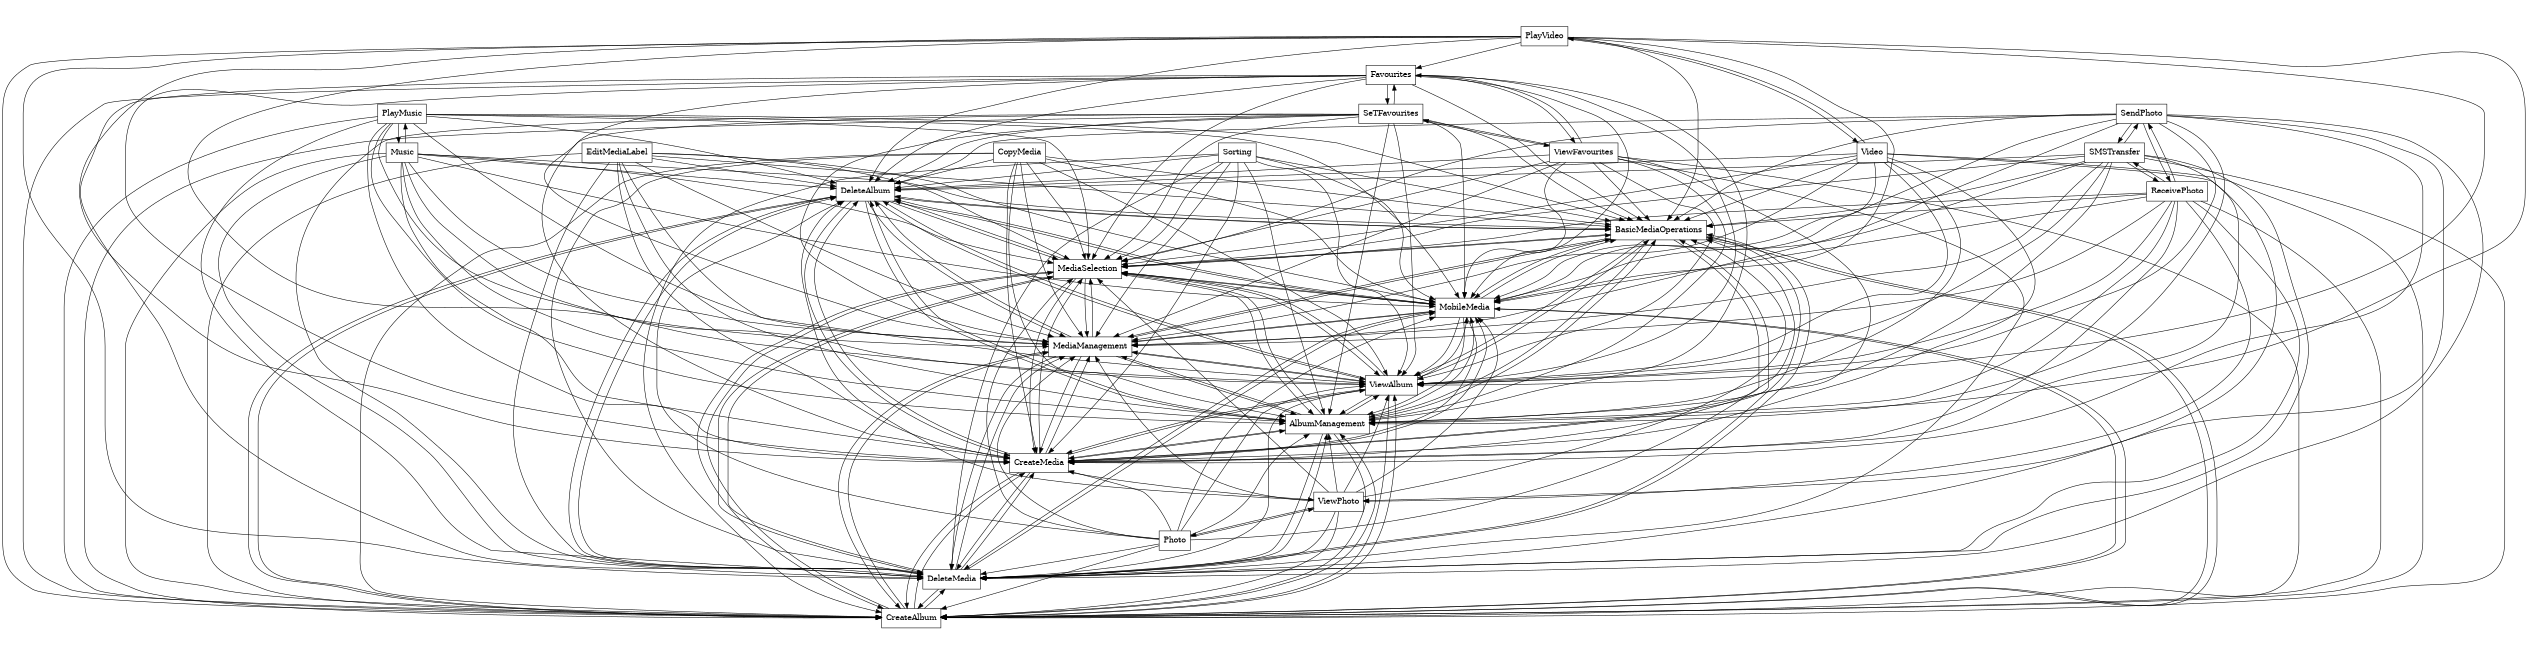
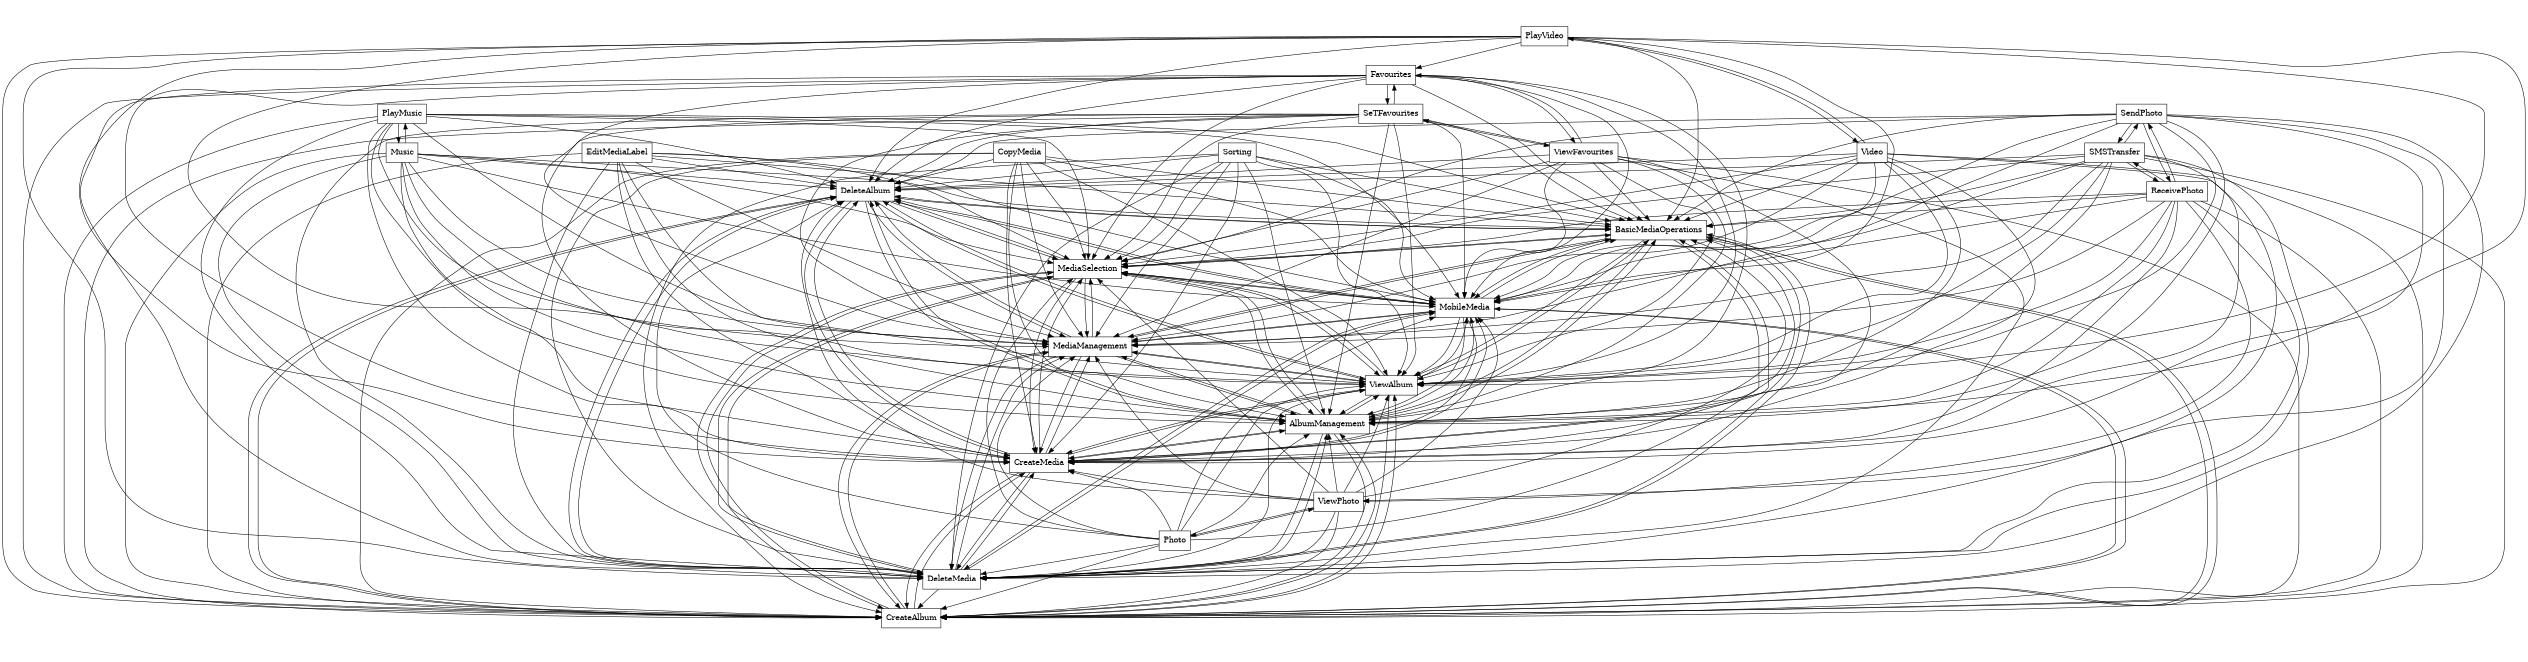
edge "CreateMedia" -> "ViewPhoto": reversed
edge "CreateAlbum" -> "DeleteMedia": removed
